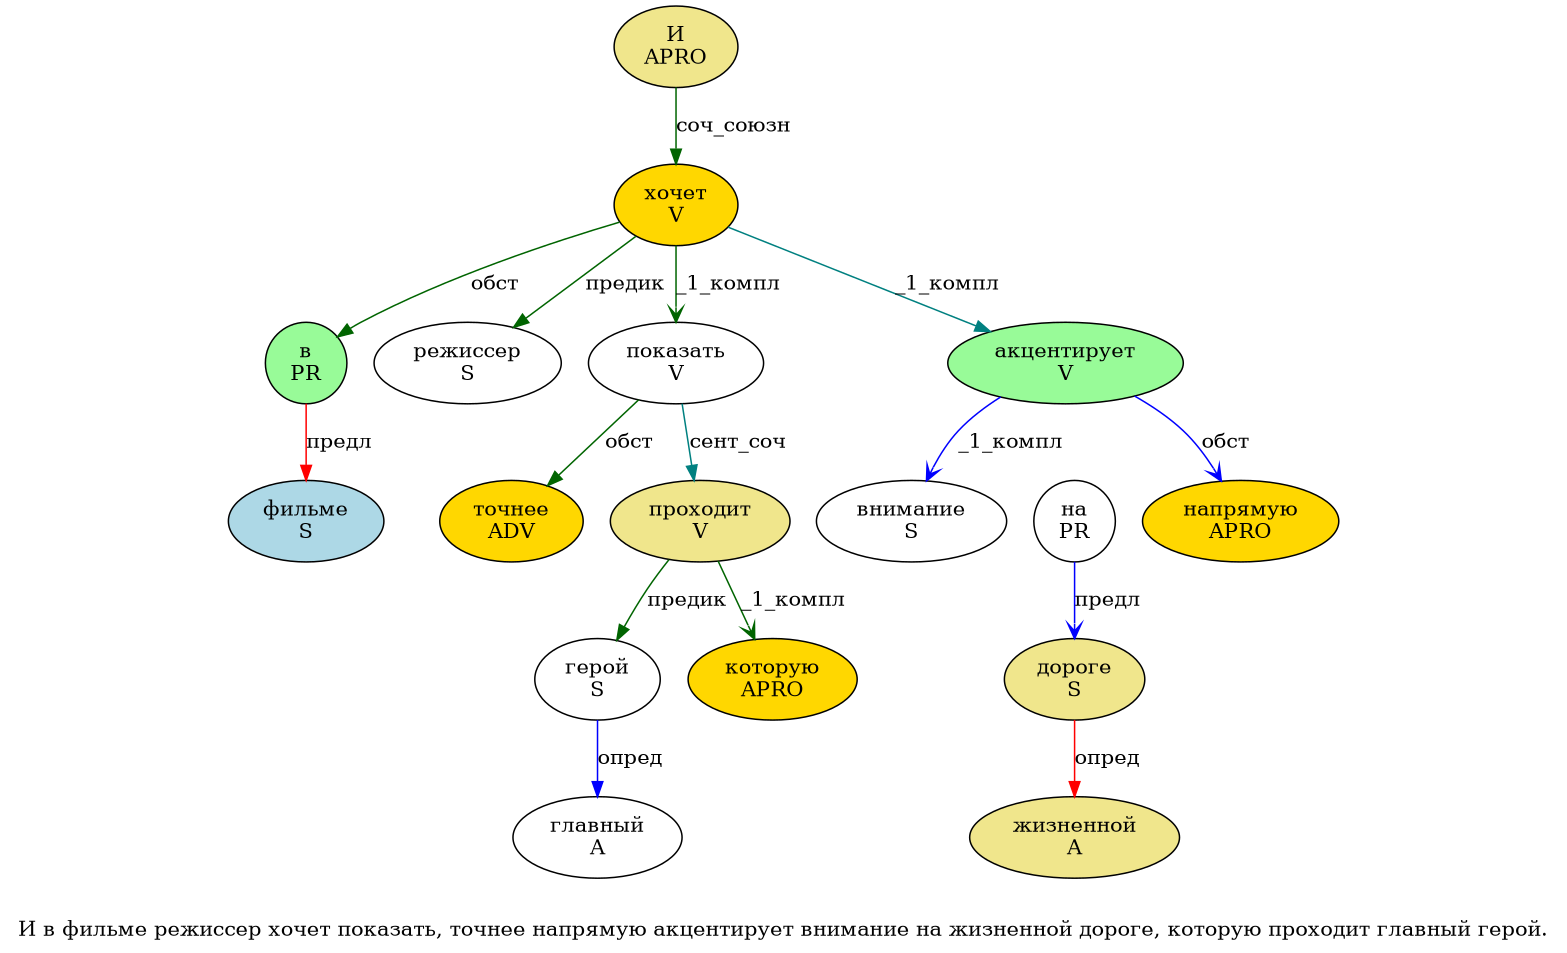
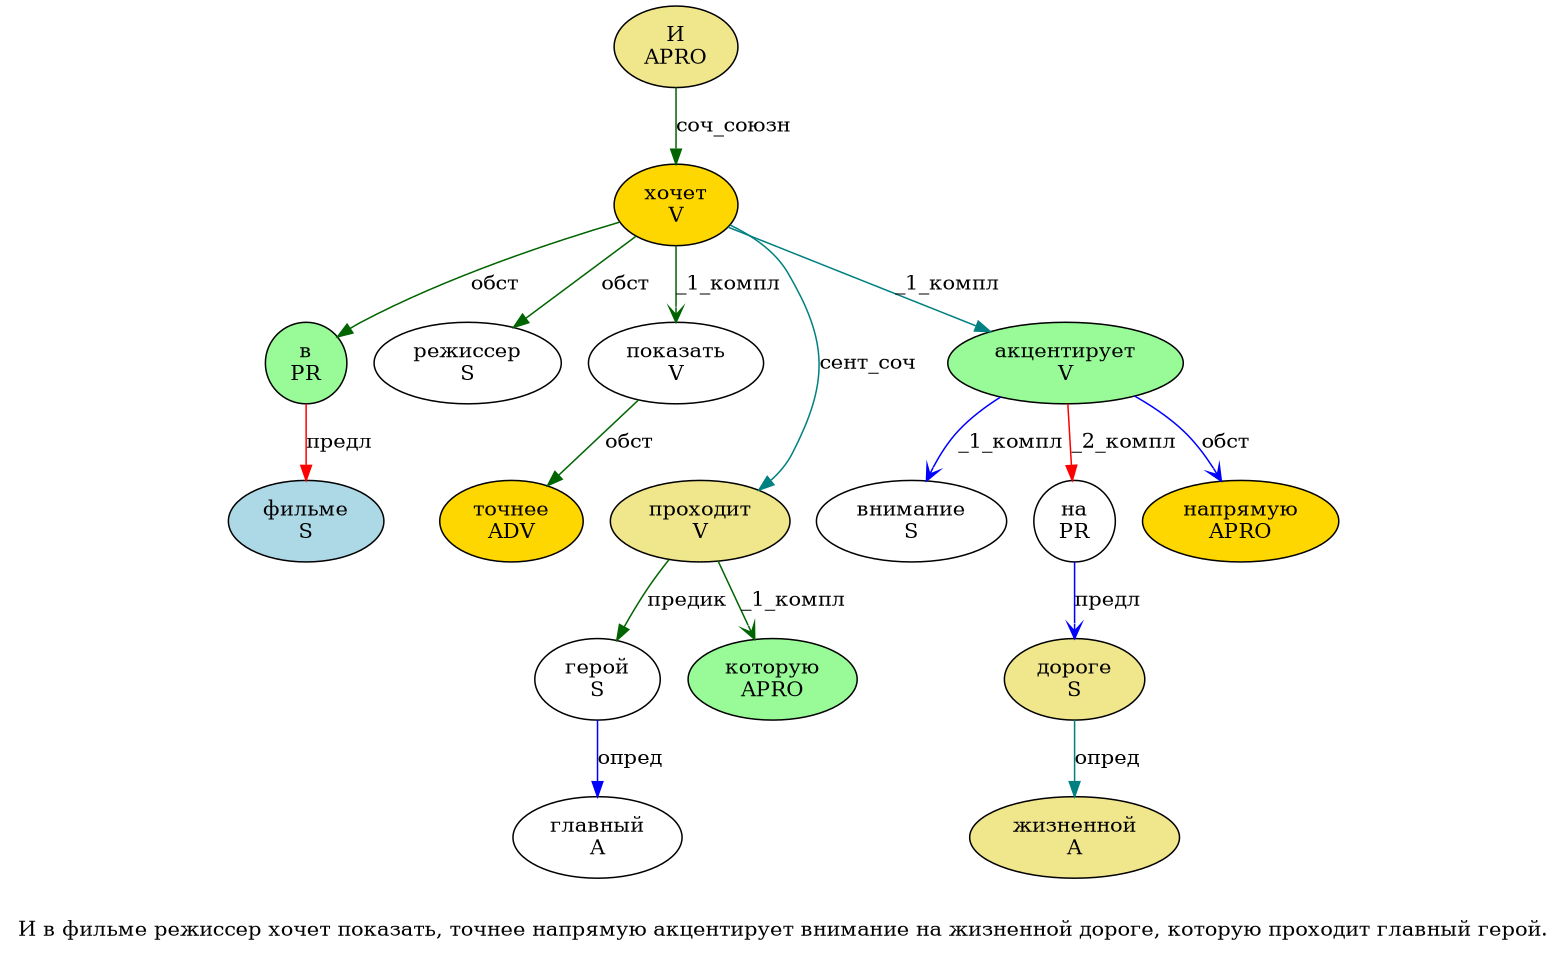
edge "хочет V" -> "режиссер S": label "предик" -> "обст"
edge "акцентирует V" -> "на PR": added, label "_2_компл"
edge "показать V" -> "проходит V": now "хочет V" -> "проходит V"
node "которую APRO": fillcolor gold -> palegreen
edge "дороге S" -> "жизненной A": color red -> teal
